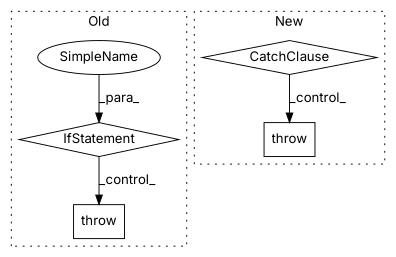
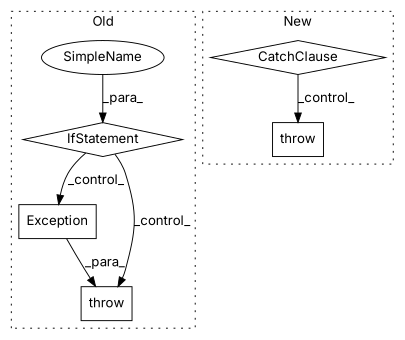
node "Exception": added
